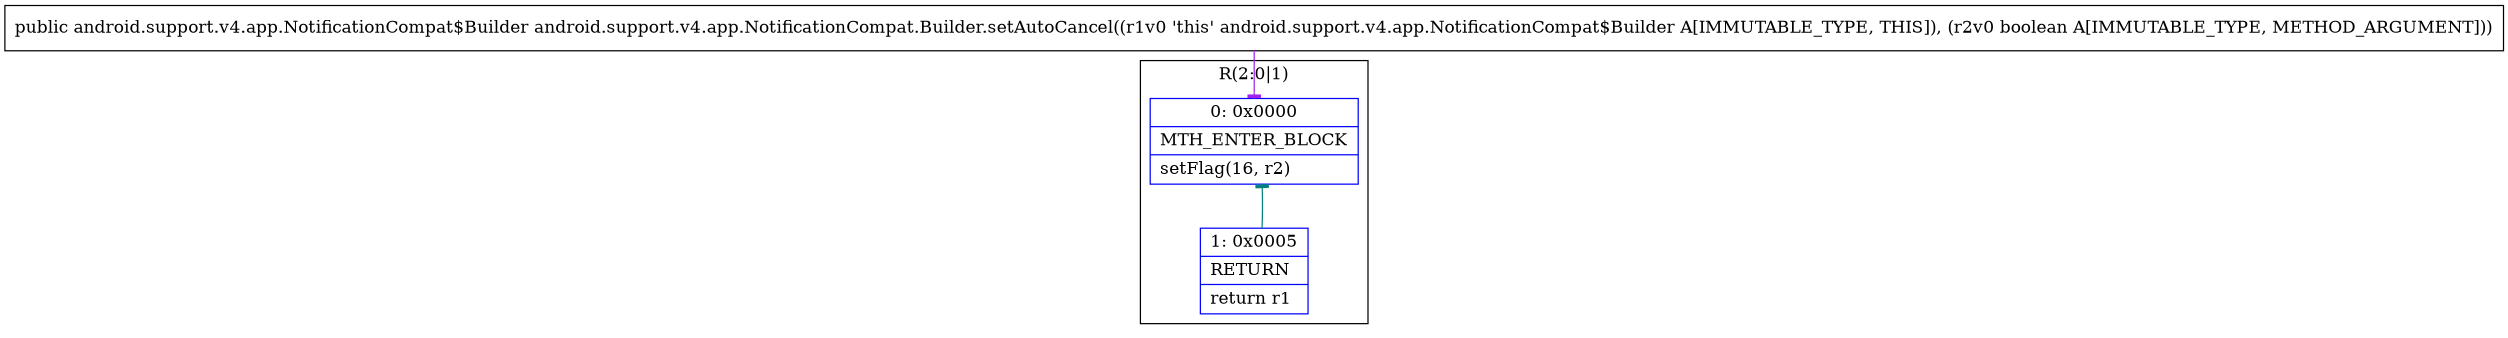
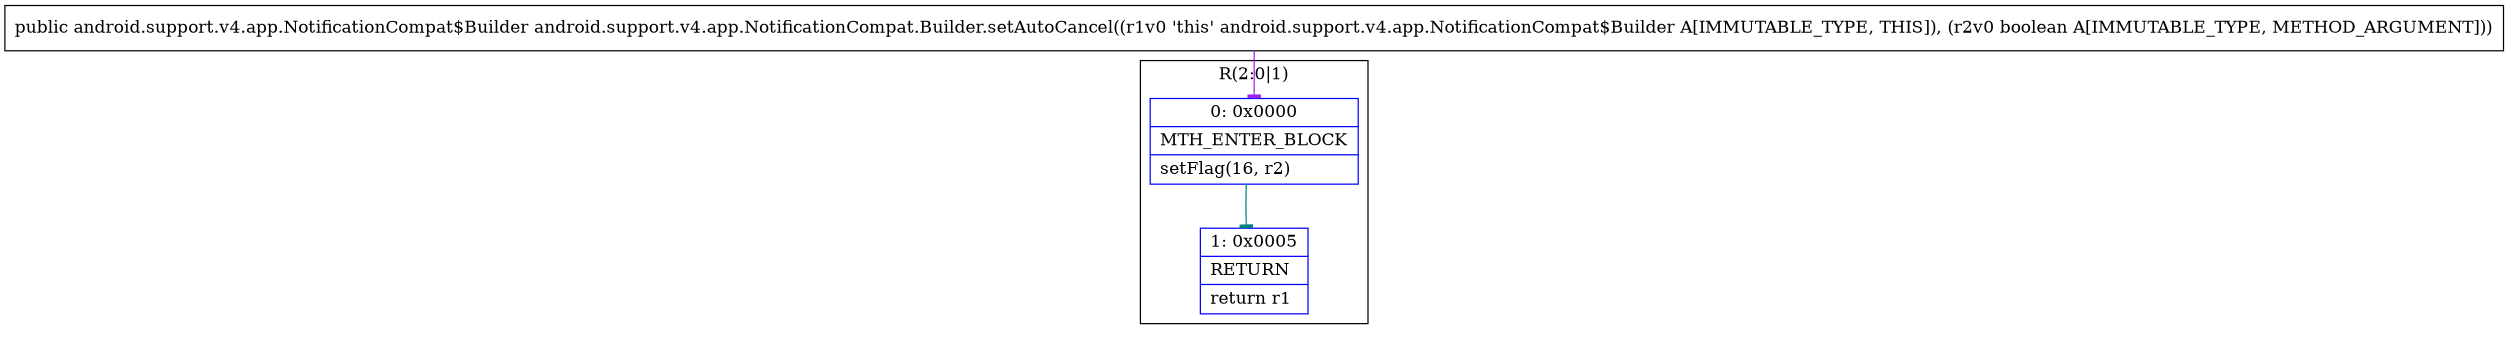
edge "1: 0x0005" -> "0: 0x0000": reversed
